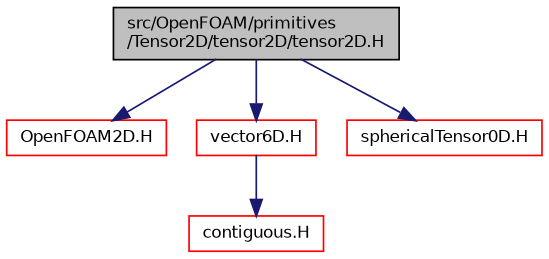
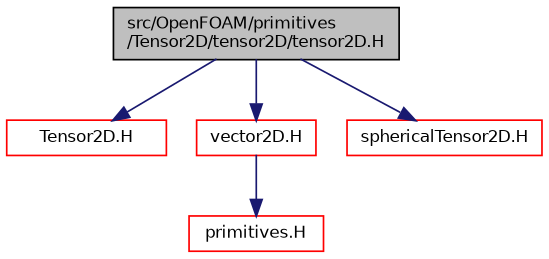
node "OpenFOAM2D.H": label "OpenFOAM2D.H" -> "Tensor2D.H"
node "vector6D.H": label "vector6D.H" -> "vector2D.H"
node "sphericalTensor0D.H": label "sphericalTensor0D.H" -> "sphericalTensor2D.H"
node "contiguous.H": label "contiguous.H" -> "primitives.H"
